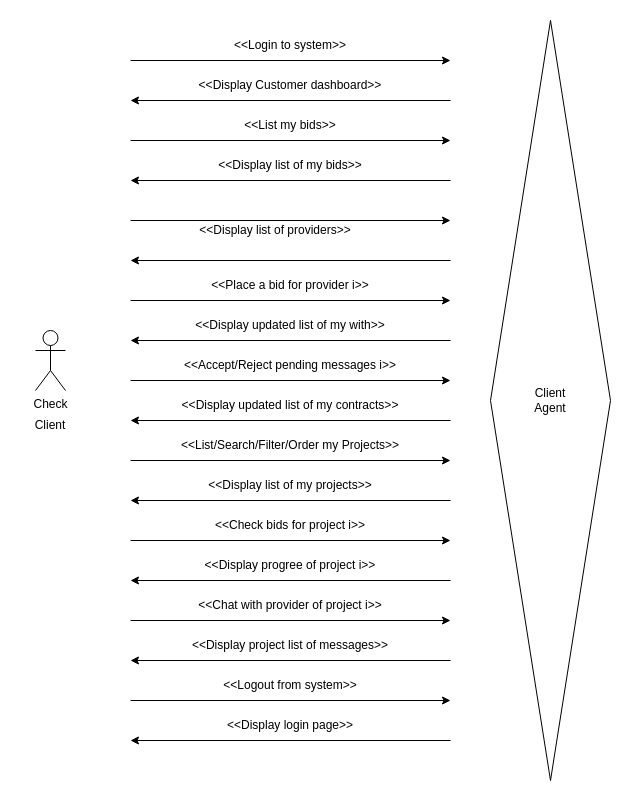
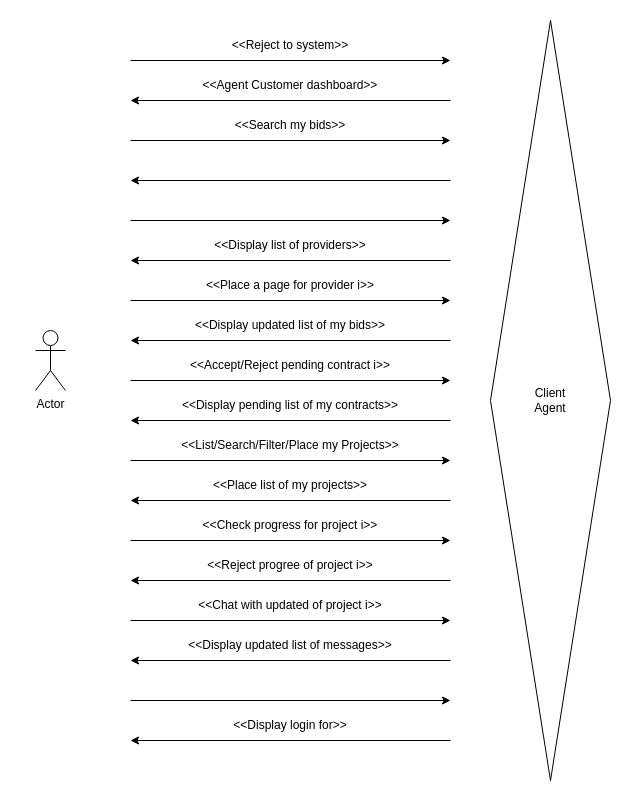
node "<<Login to system>>": label "<<Login to system>>" -> "<<Reject to system>>"
node "<<Display Customer dashboard>>": label "<<Display Customer dashboard>>" -> "<<Agent Customer dashboard>>"
node "<<List my bids>>": label "<<List my bids>>" -> "<<Search my bids>>"
node "<<Display list of my bids>>": removed
node "<<Display list of providers>>": moved (276, 231) -> (291, 246)
node "<<Place a bid for provider i>>": label "<<Place a bid for provider i>>" -> "<<Place a page for provider i>>"
node "<<Display updated list of my with>>": label "<<Display updated list of my with>>" -> "<<Display updated list of my bids>>"
node "<<Accept/Reject pending messages i>>": label "<<Accept/Reject pending messages i>>" -> "<<Accept/Reject pending contract i>>"
node "Check": label "Check" -> "Actor"
node "<<Display updated list of my contracts>>": label "<<Display updated list of my contracts>>" -> "<<Display pending list of my contracts>>"
node "Client": removed
node "<<List/Search/Filter/Order my Projects>>": label "<<List/Search/Filter/Order my Projects>>" -> "<<List/Search/Filter/Place my Projects>>"
node "<<Display list of my projects>>": label "<<Display list of my projects>>" -> "<<Place list of my projects>>"
node "<<Check bids for project i>>": label "<<Check bids for project i>>" -> "<<Check progress for project i>>"
node "<<Display progree of project i>>": label "<<Display progree of project i>>" -> "<<Reject progree of project i>>"
node "<<Chat with provider of project i>>": label "<<Chat with provider of project i>>" -> "<<Chat with updated of project i>>"
node "<<Display project list of messages>>": label "<<Display project list of messages>>" -> "<<Display updated list of messages>>"
node "<<Logout from system>>": removed
node "<<Display login page>>": label "<<Display login page>>" -> "<<Display login for>>"
